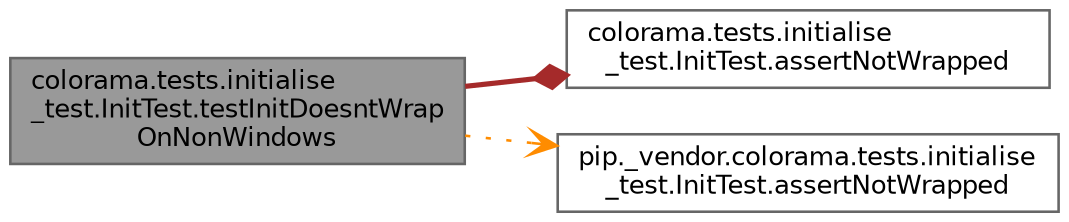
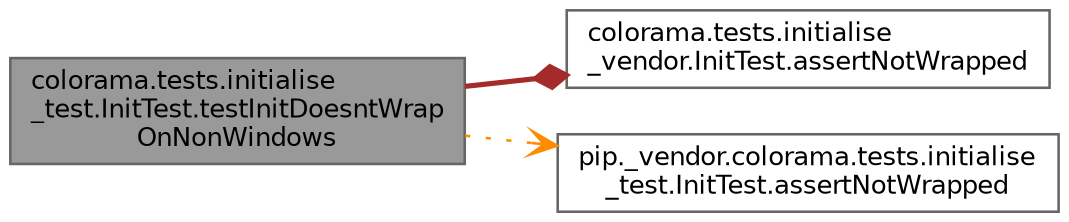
node "colorama.tests.initialise _test.InitTest.assertNotWrapped": label "colorama.tests.initialise _test.InitTest.assertNotWrapped" -> "colorama.tests.initialise _vendor.InitTest.assertNotWrapped"
